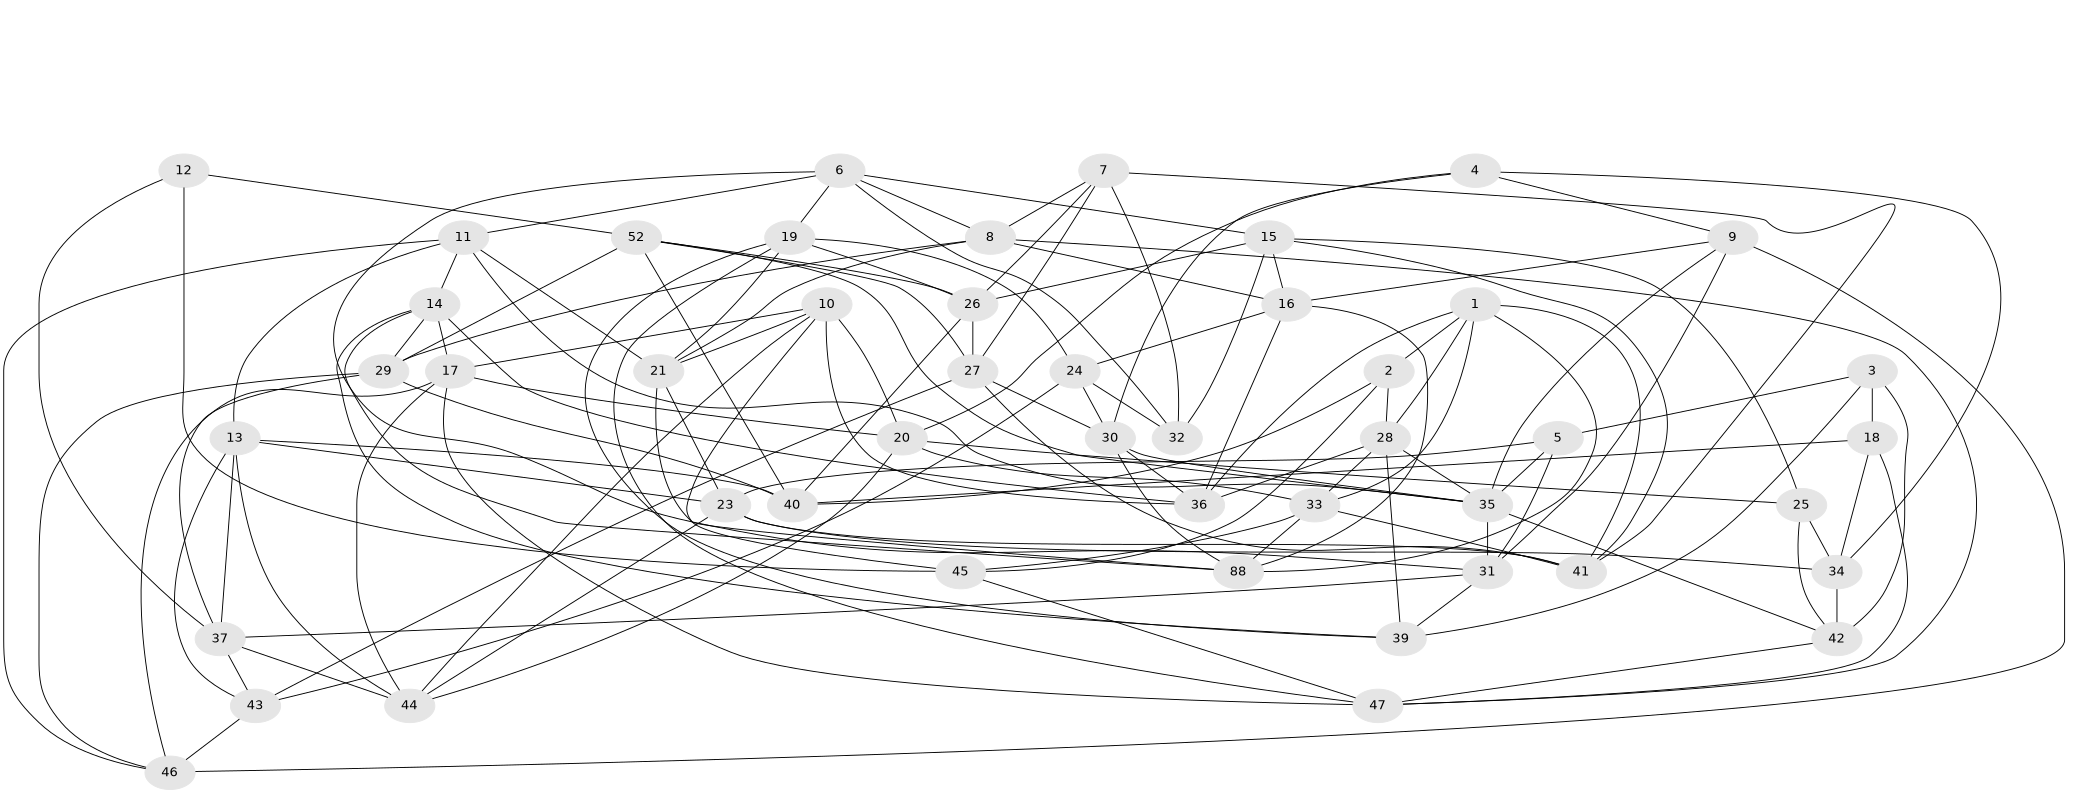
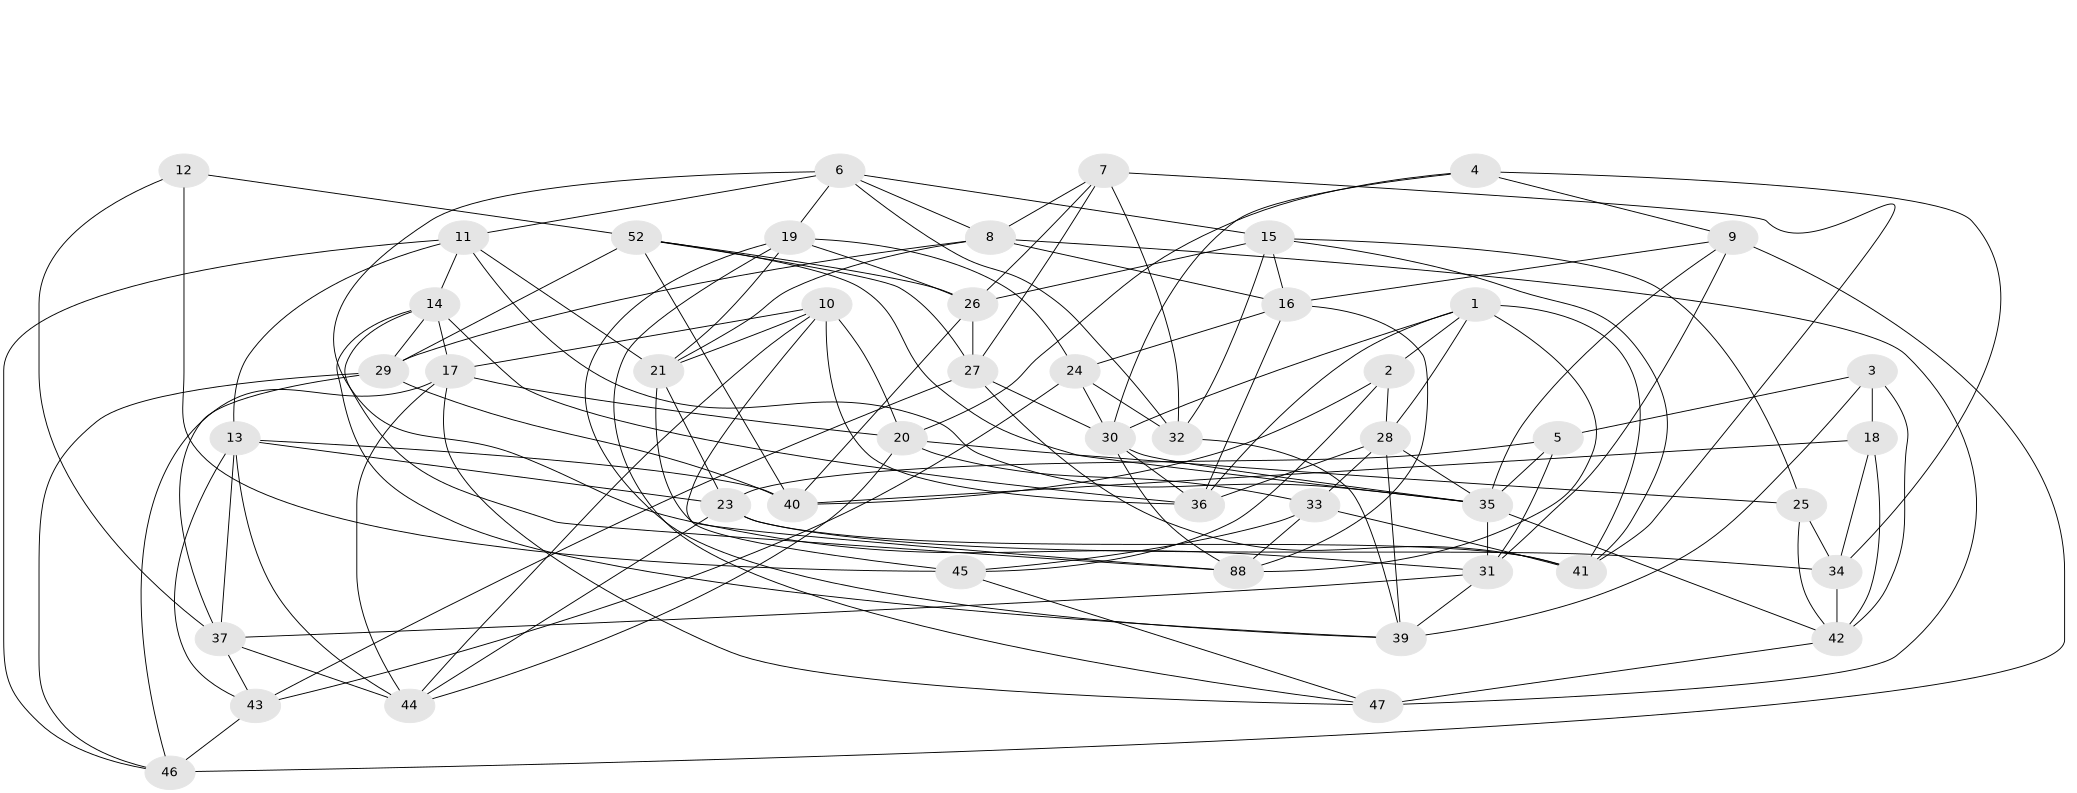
edge "1" -- "33": now "1" -- "30"
edge "32" -- "39": added
edge "18" -- "47": now "18" -- "42"
